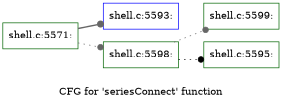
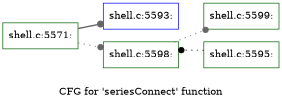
edge "shell.c:5598:" -> "shell.c:5595:": reversed
